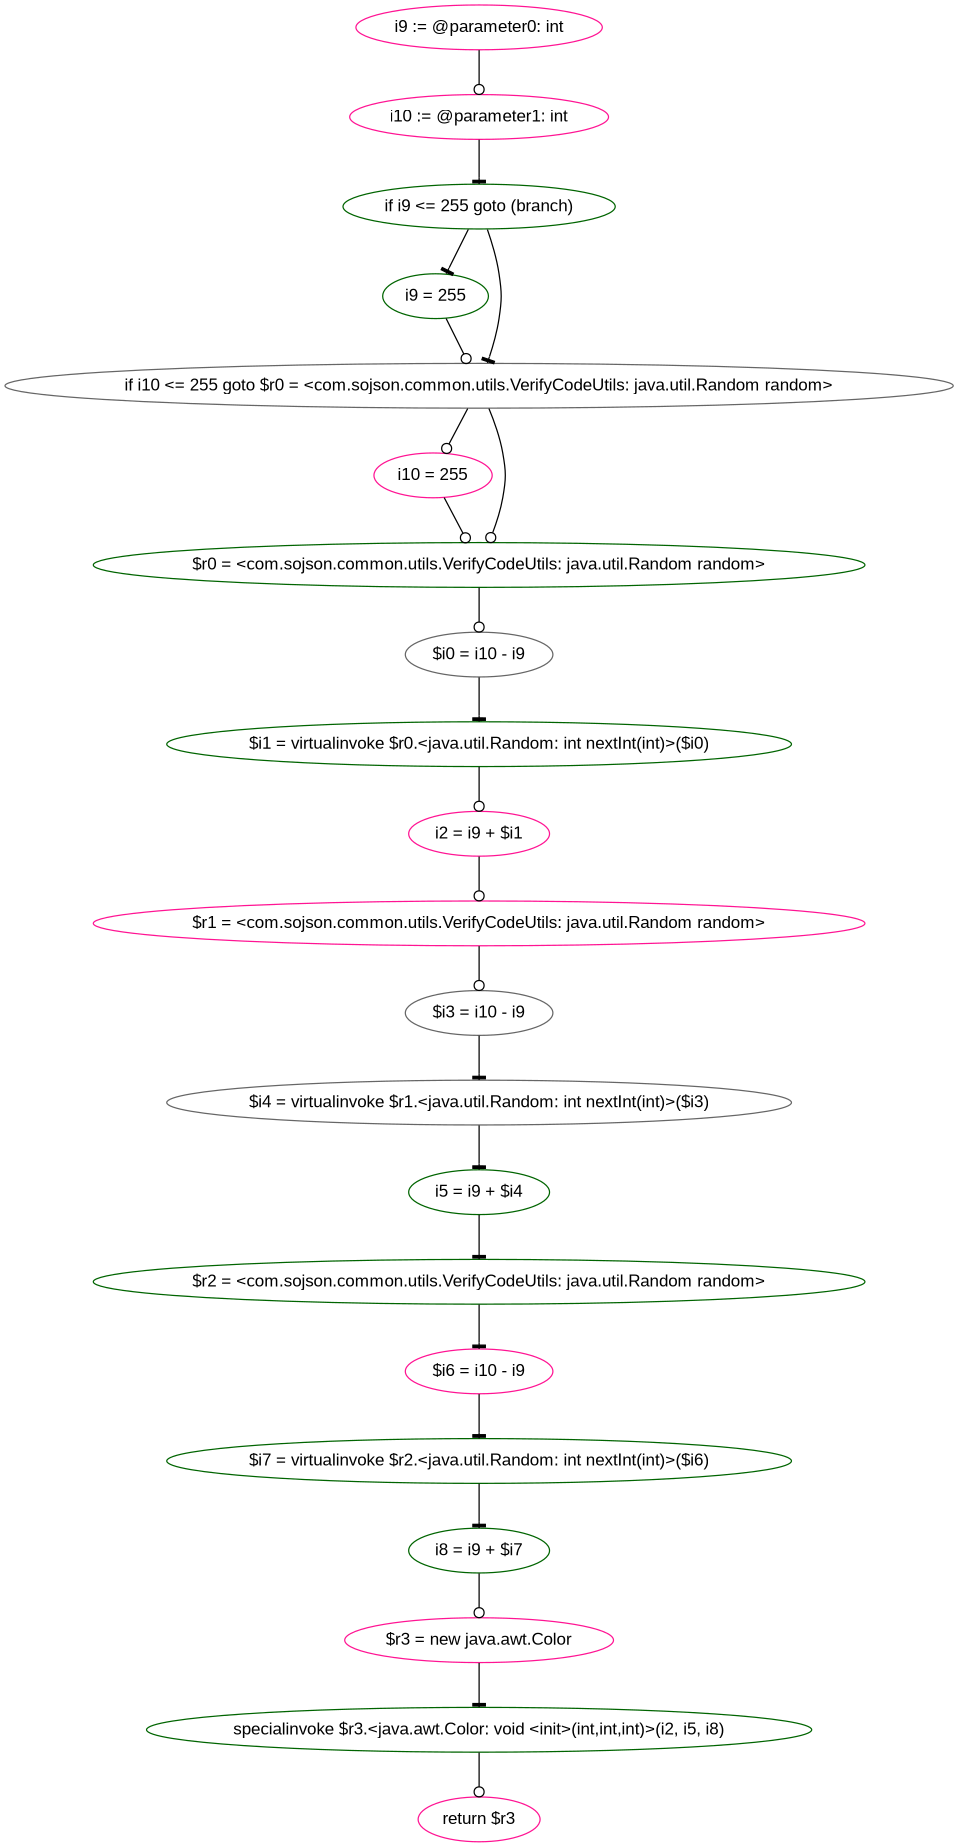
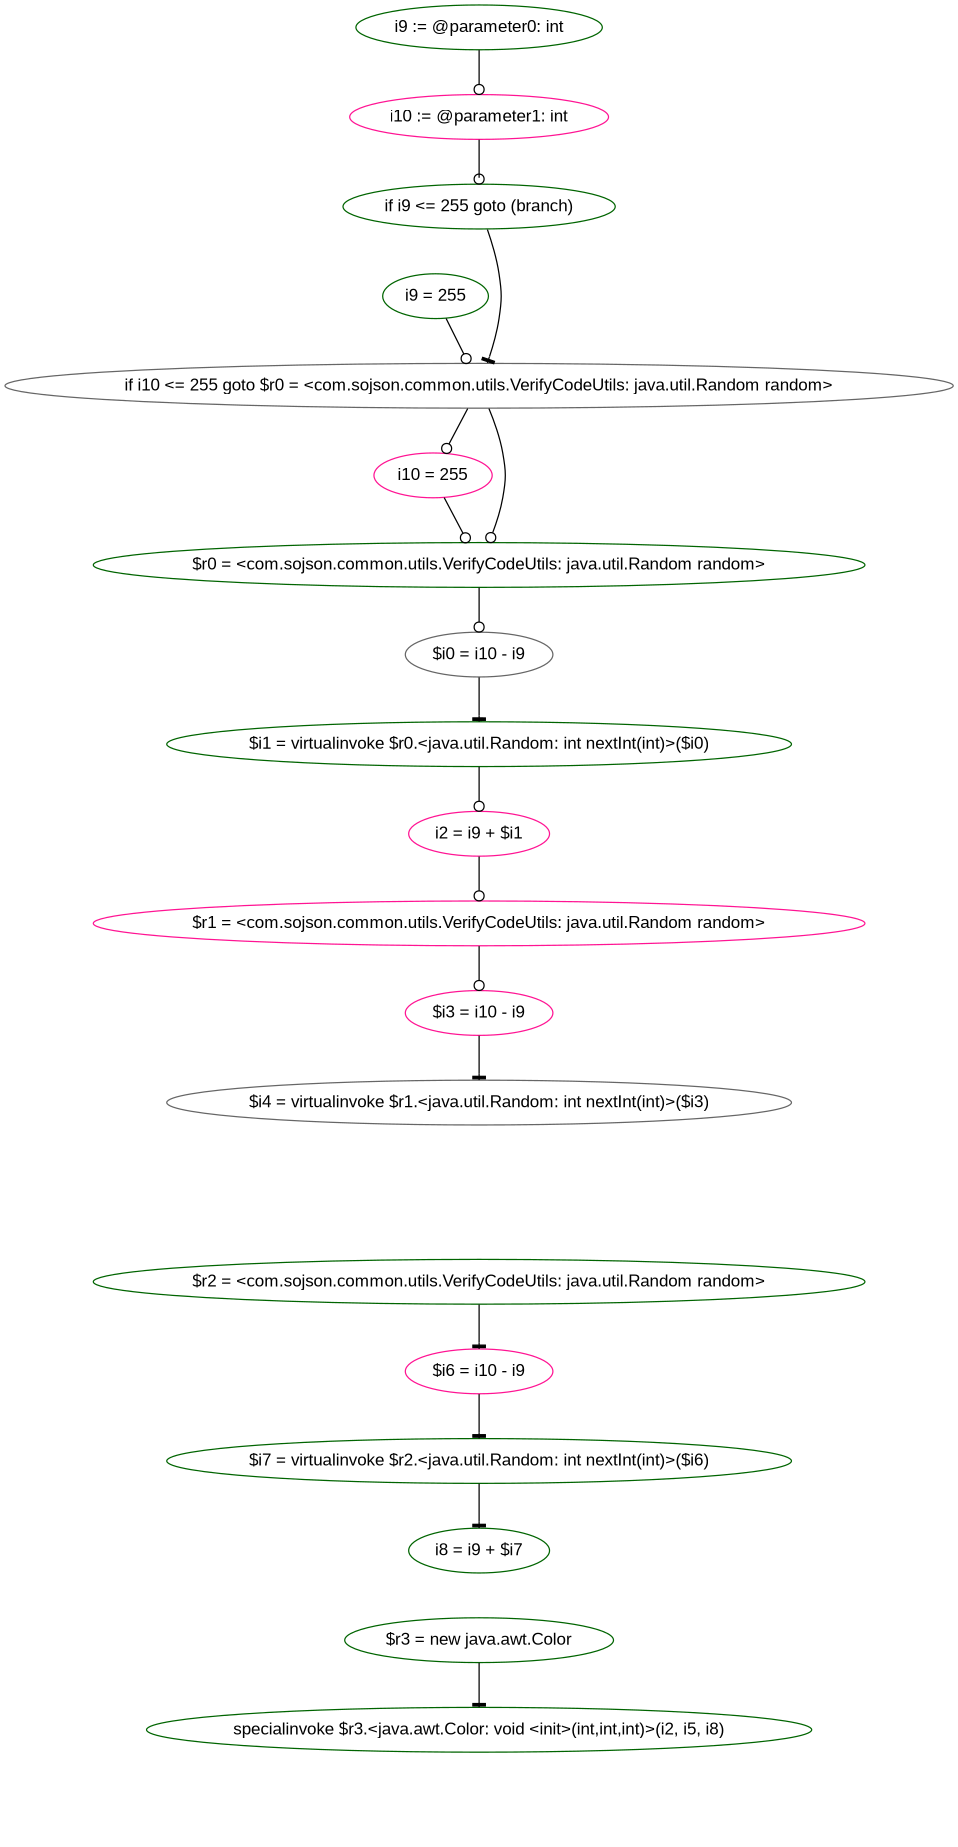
node "i9 := @parameter0: int": color deeppink -> darkgreen
edge "i10 := @parameter1: int" -> "if i9 <= 255 goto (branch)": arrowhead tee -> odot
edge "if i9 <= 255 goto (branch)" -> "i9 = 255": removed
node "$i3 = i10 - i9": color gray40 -> deeppink
node "i5 = i9 + $i4": removed
edge "i8 = i9 + $i7" -> "$r3 = new java.awt.Color": removed
node "$r3 = new java.awt.Color": color deeppink -> darkgreen
node "return $r3": removed
